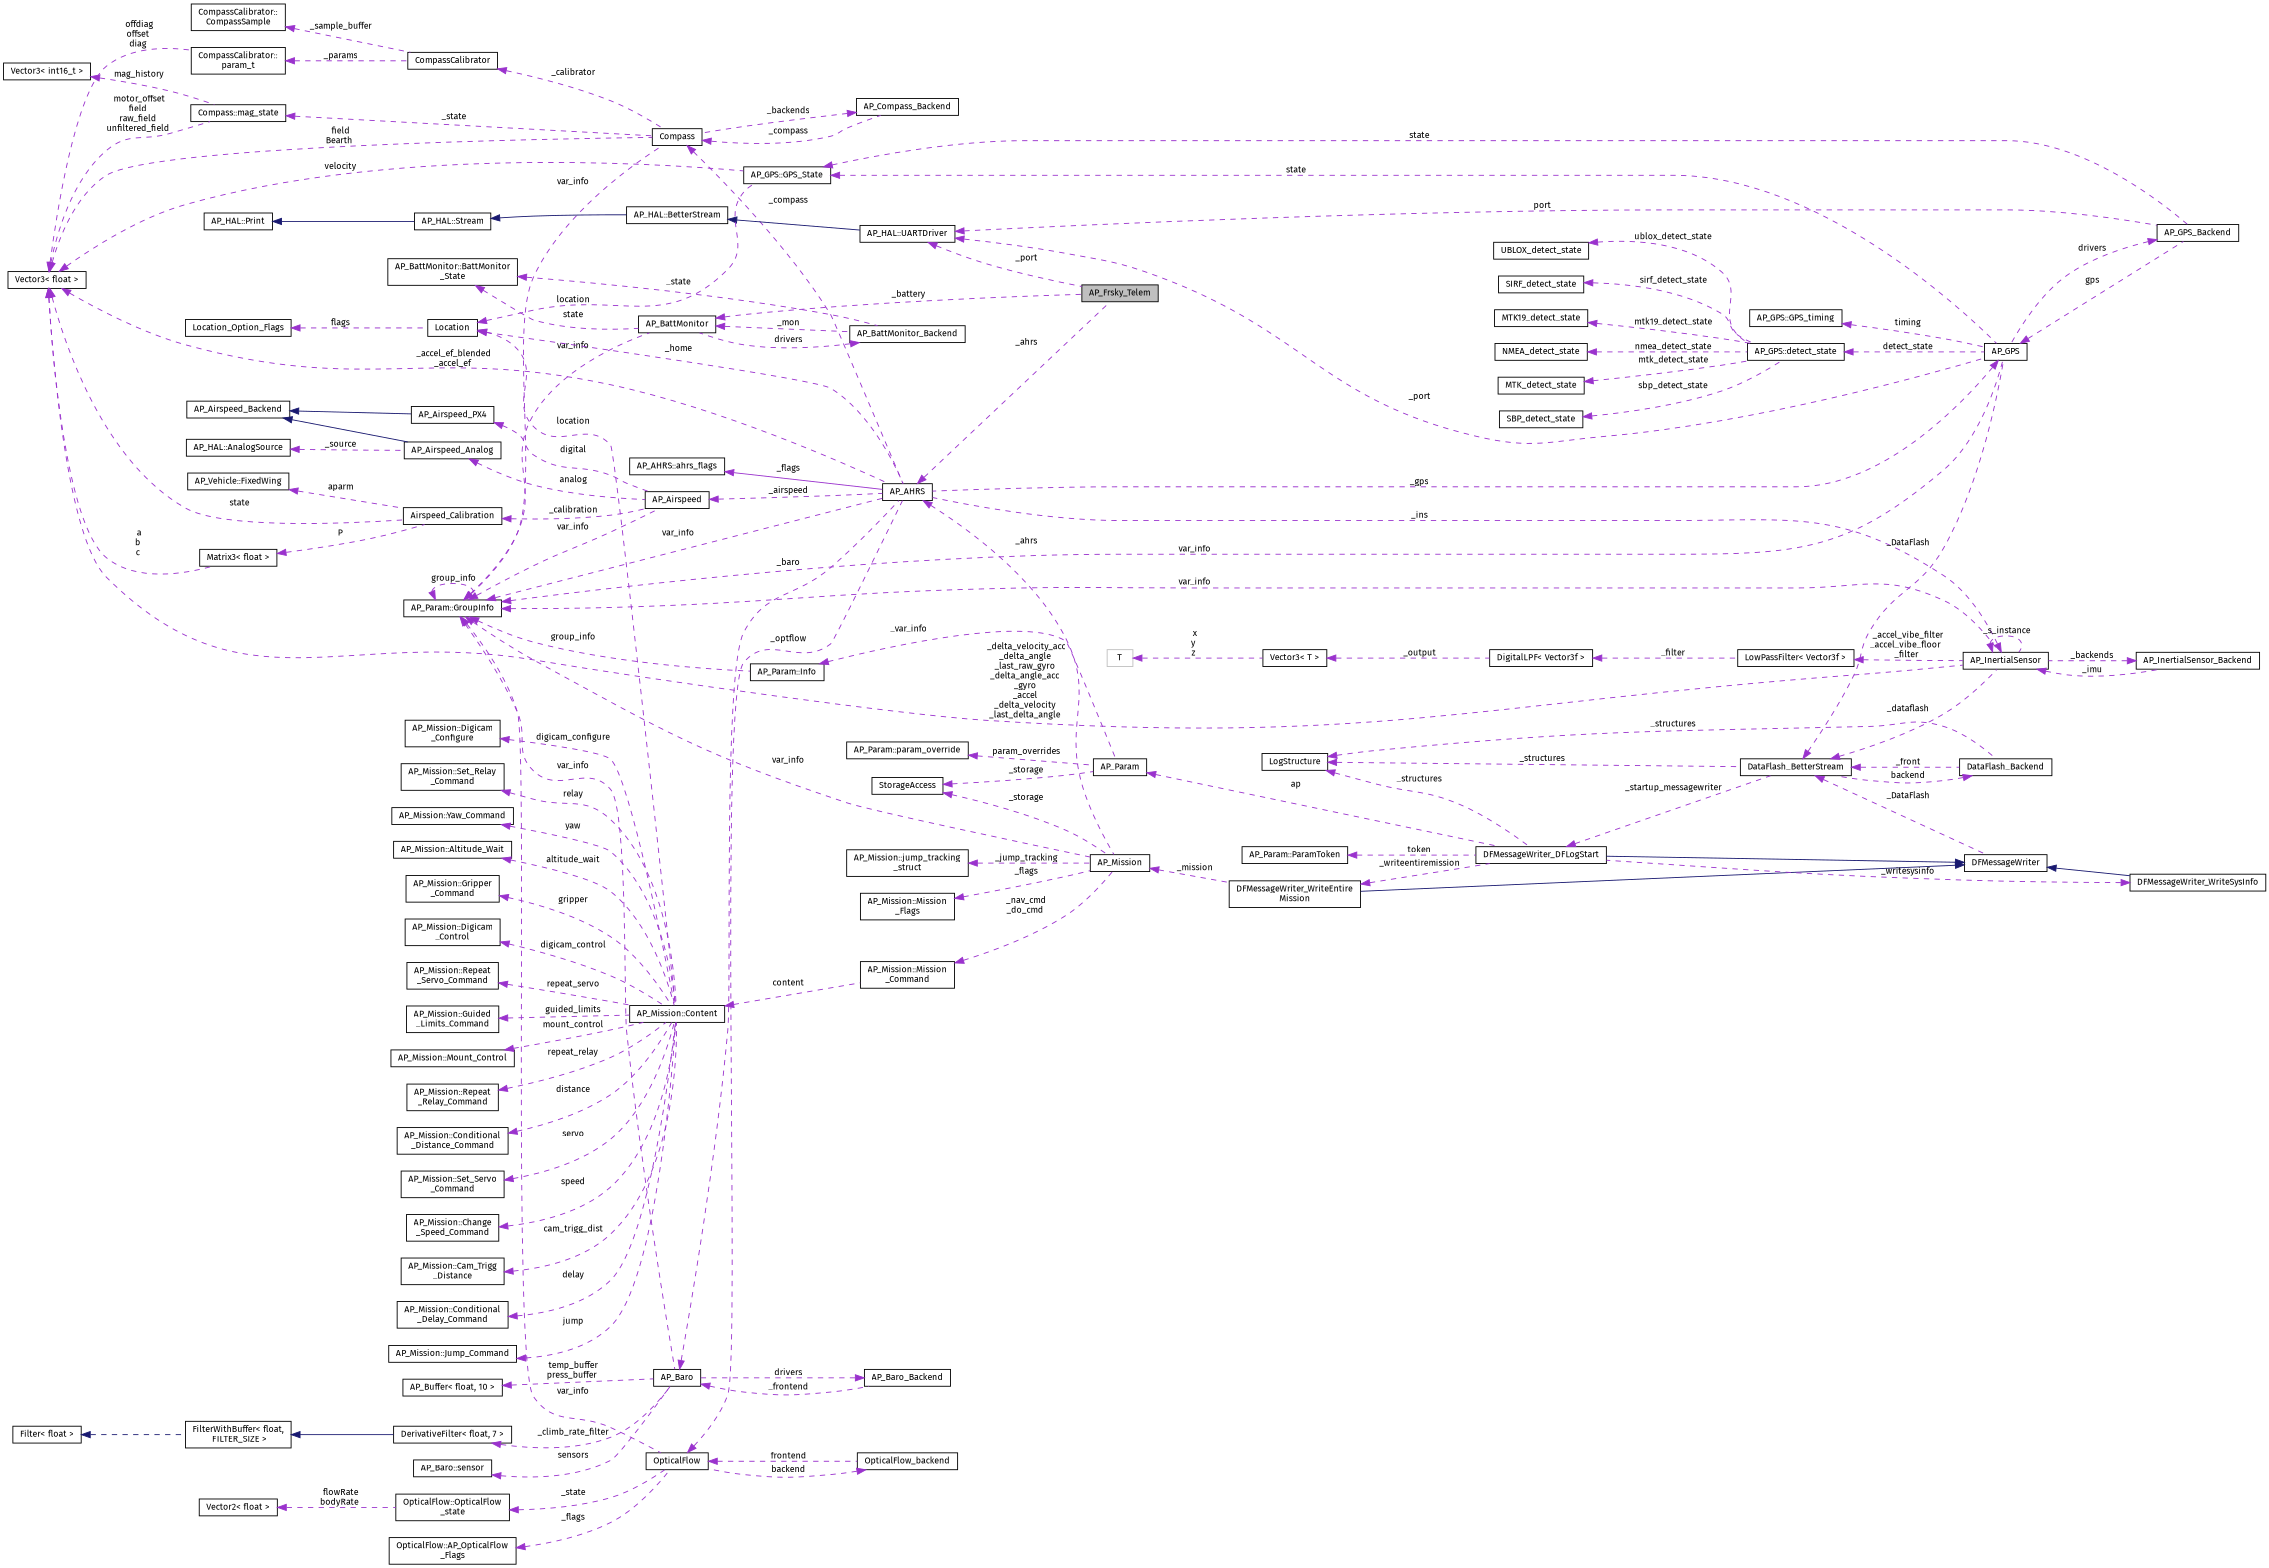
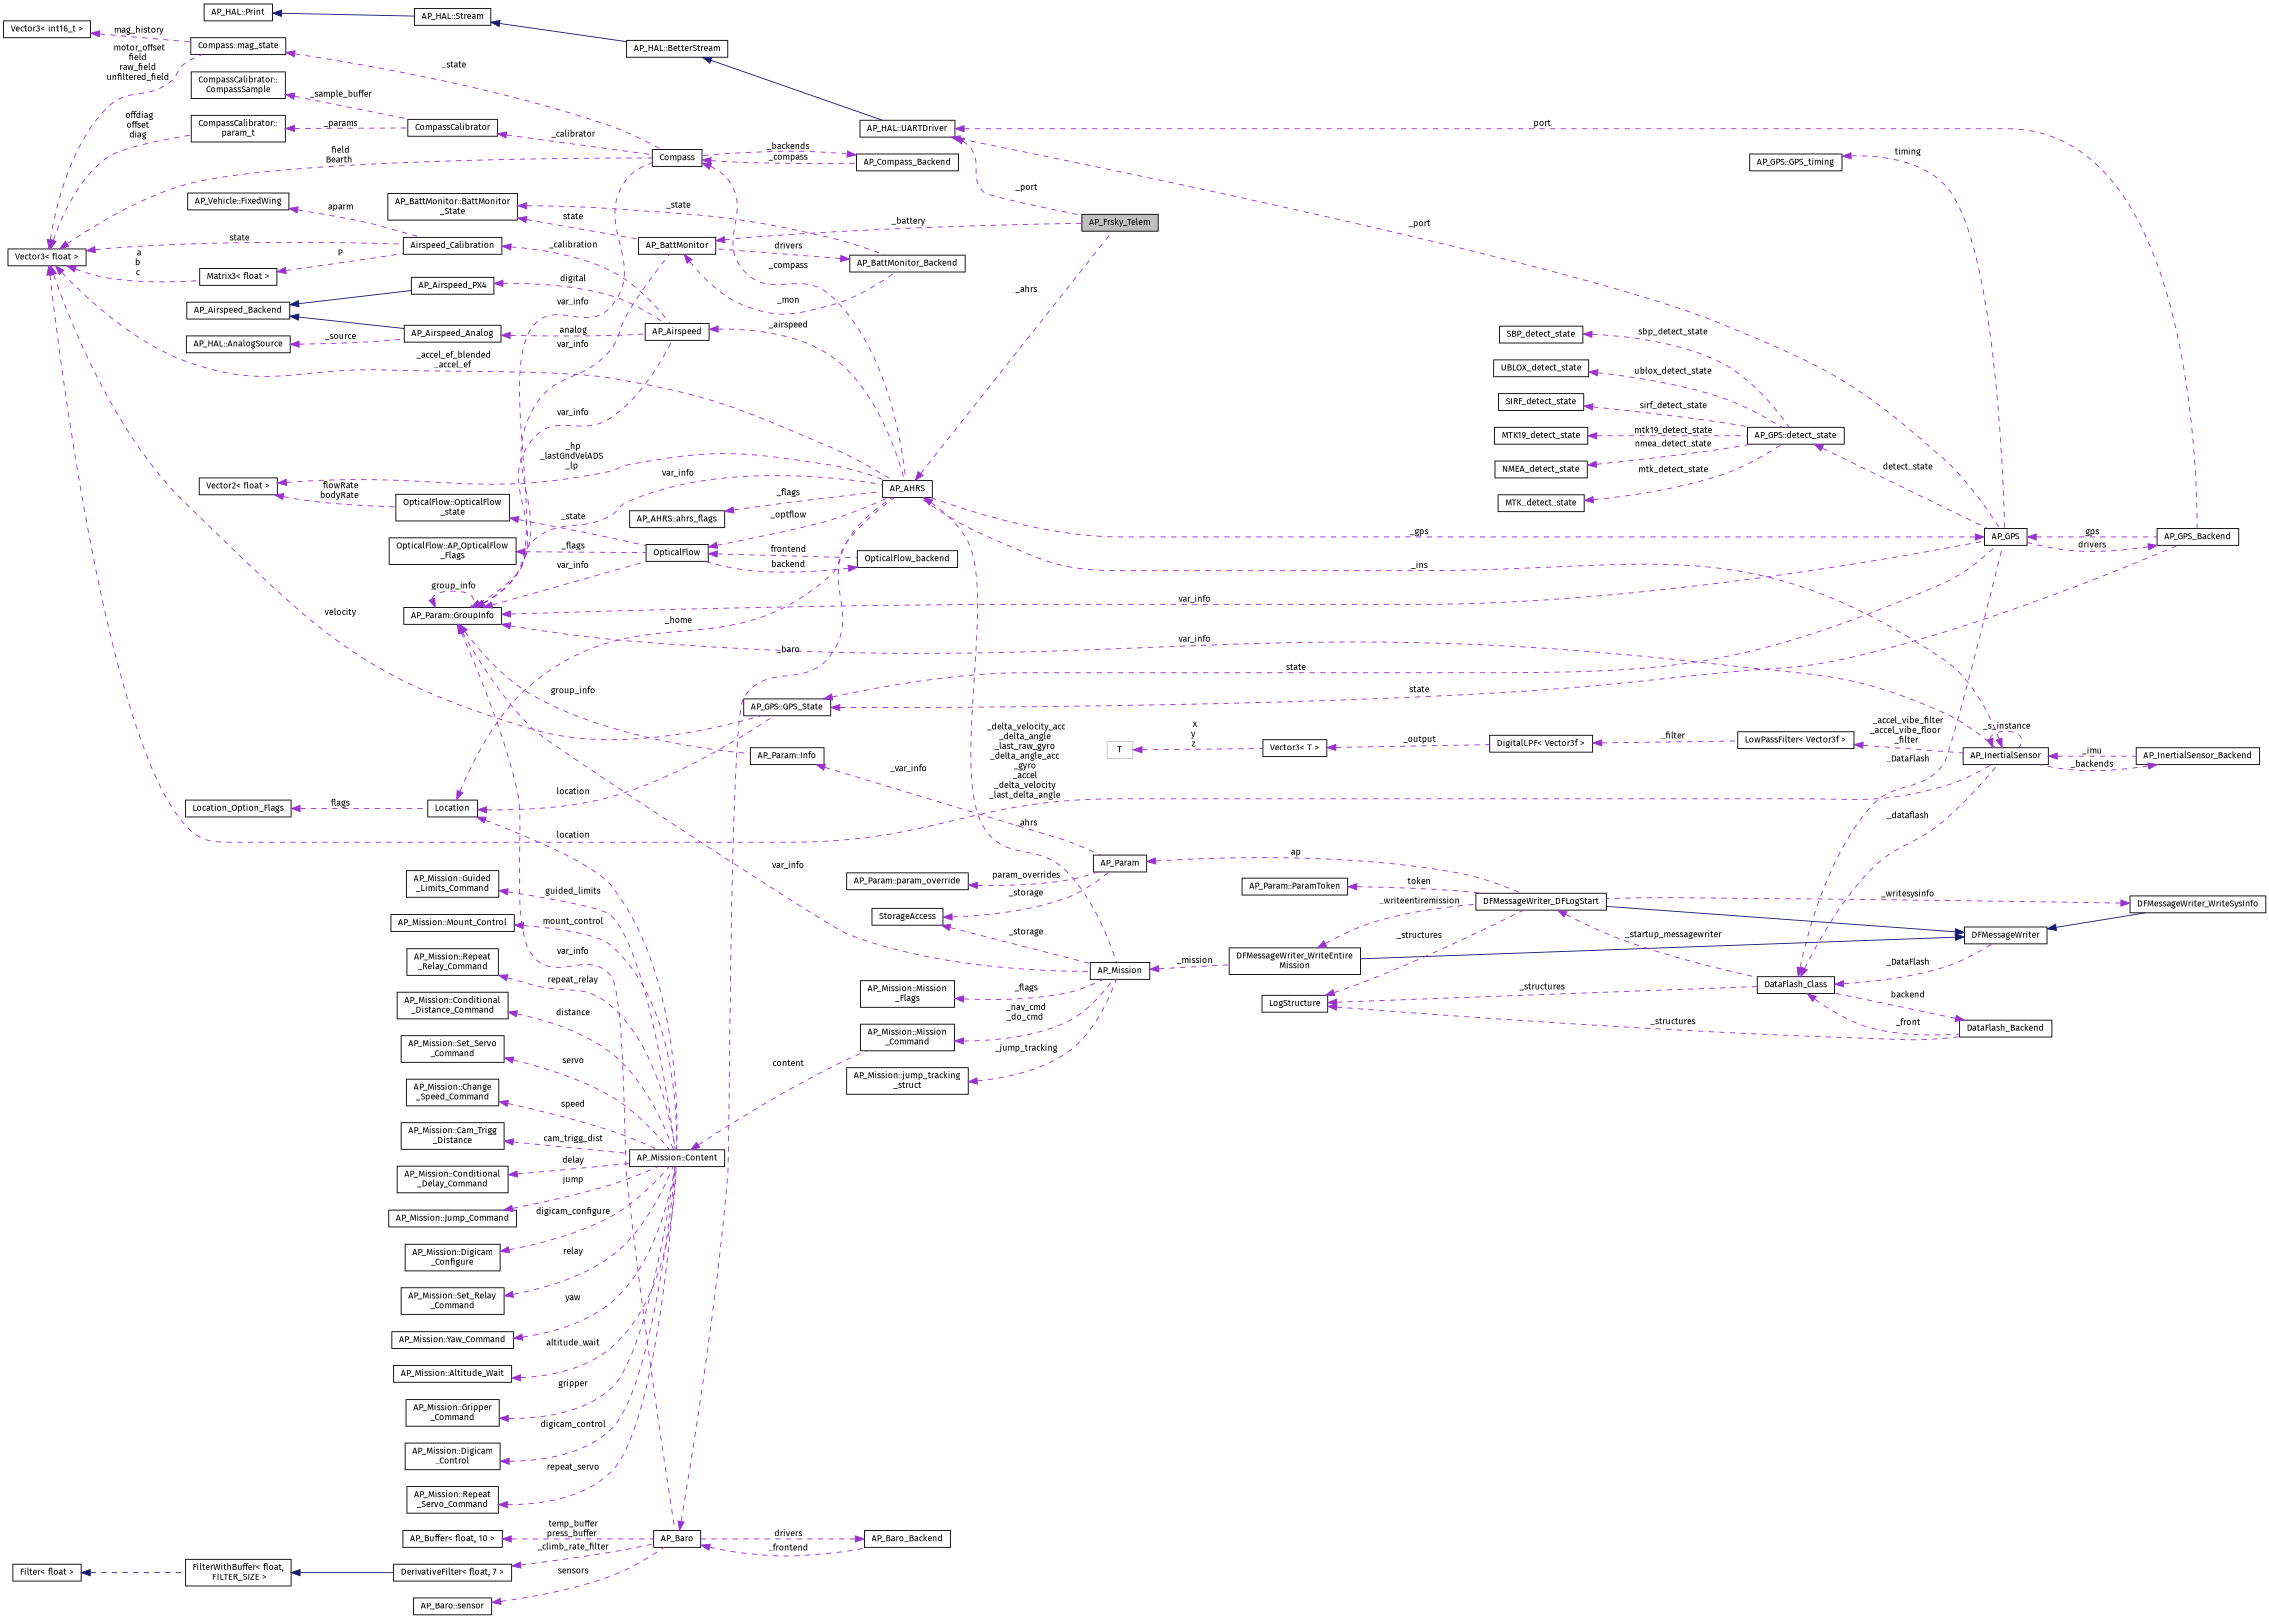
edge "AP_AHRS" -> "Vector2< float >": added, label "_hp _lastGndVelADS _lp"
edge "AP_AHRS" -> "AP_AHRS::ahrs_flags": style solid -> dashed
node "DataFlash_BetterStream": label "DataFlash_BetterStream" -> "DataFlash_Class"
